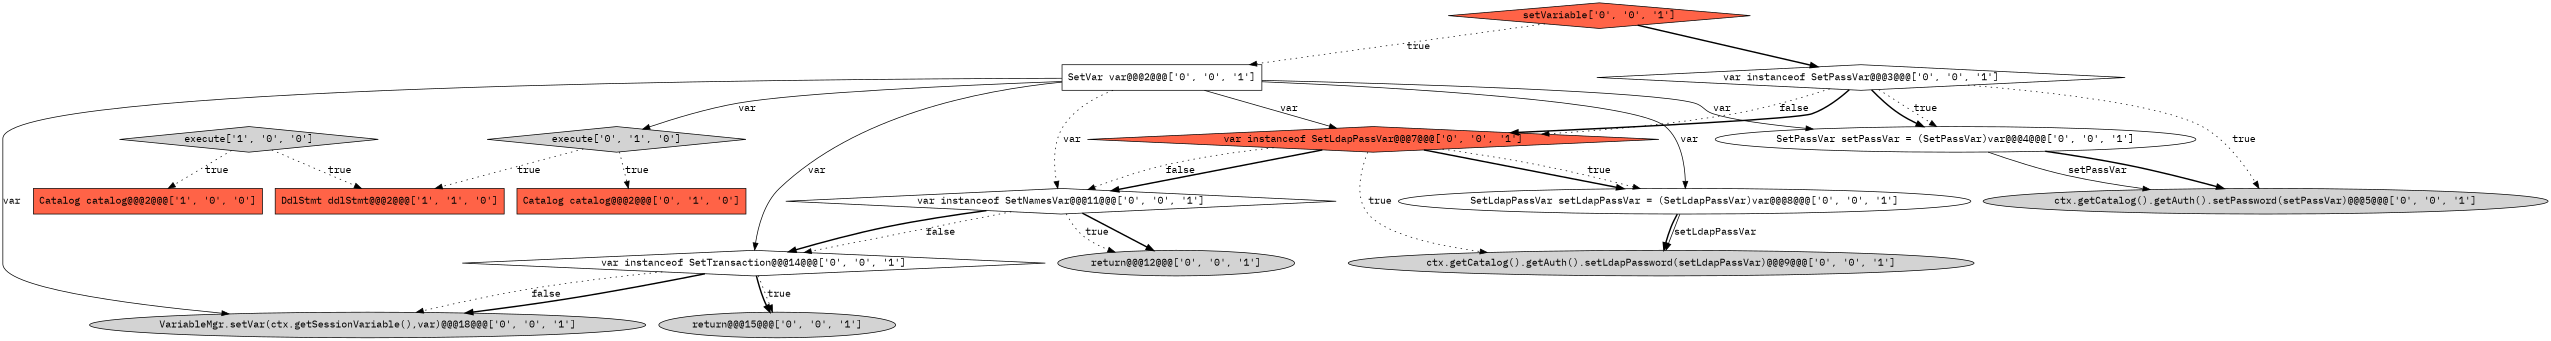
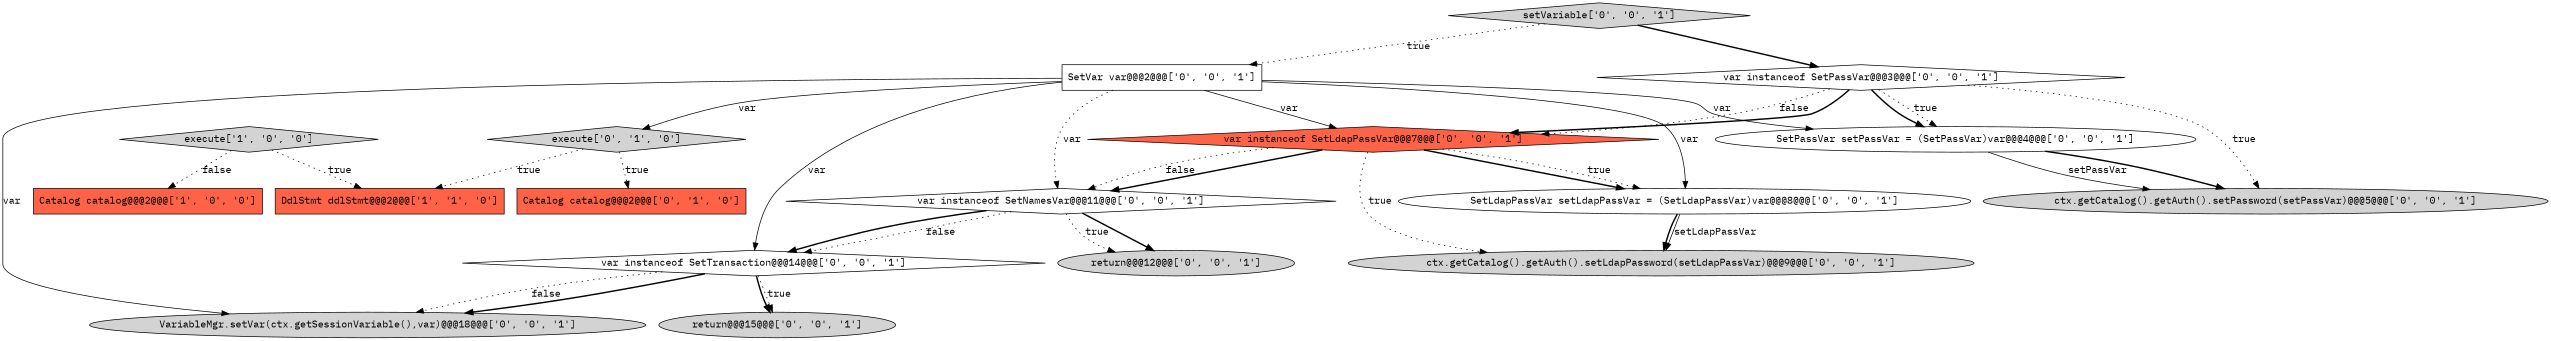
node "setVariable['0', '0', '1']": fillcolor tomato -> lightgray
edge "execute['1', '0', '0']" -> "Catalog catalog@@@2@@@['1', '0', '0']": label "true" -> "false"
